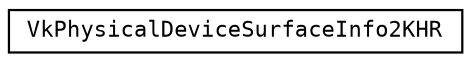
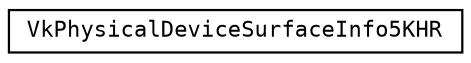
node "VkPhysicalDeviceSurfaceInfo2KHR": label "VkPhysicalDeviceSurfaceInfo2KHR" -> "VkPhysicalDeviceSurfaceInfo5KHR"
